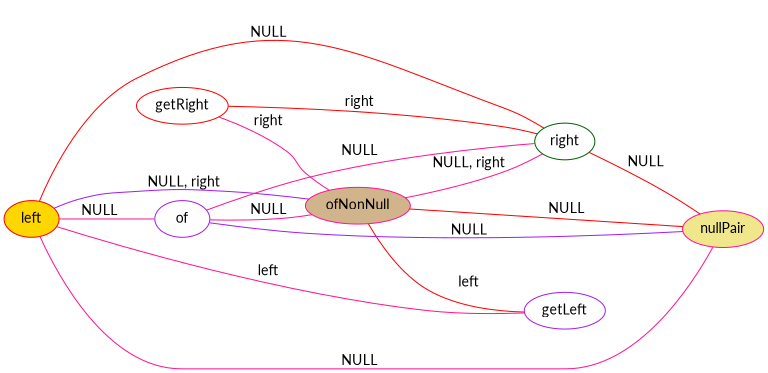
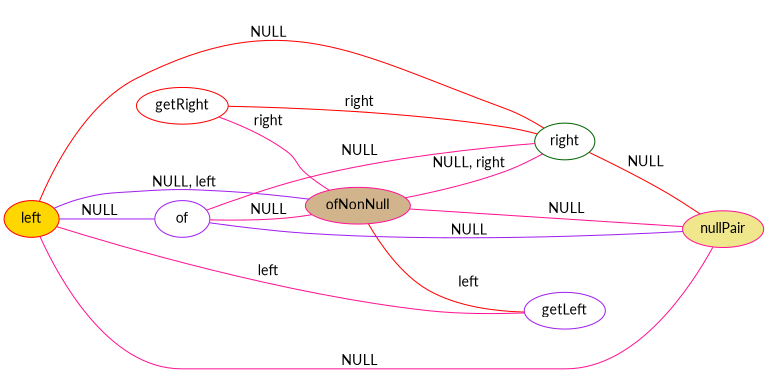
edge "ofNonNull" -- "left": label " NULL, right" -> " NULL, left"
edge "ofNonNull" -- "nullPair": color red -> deeppink
edge "left" -- "of": color deeppink -> purple
